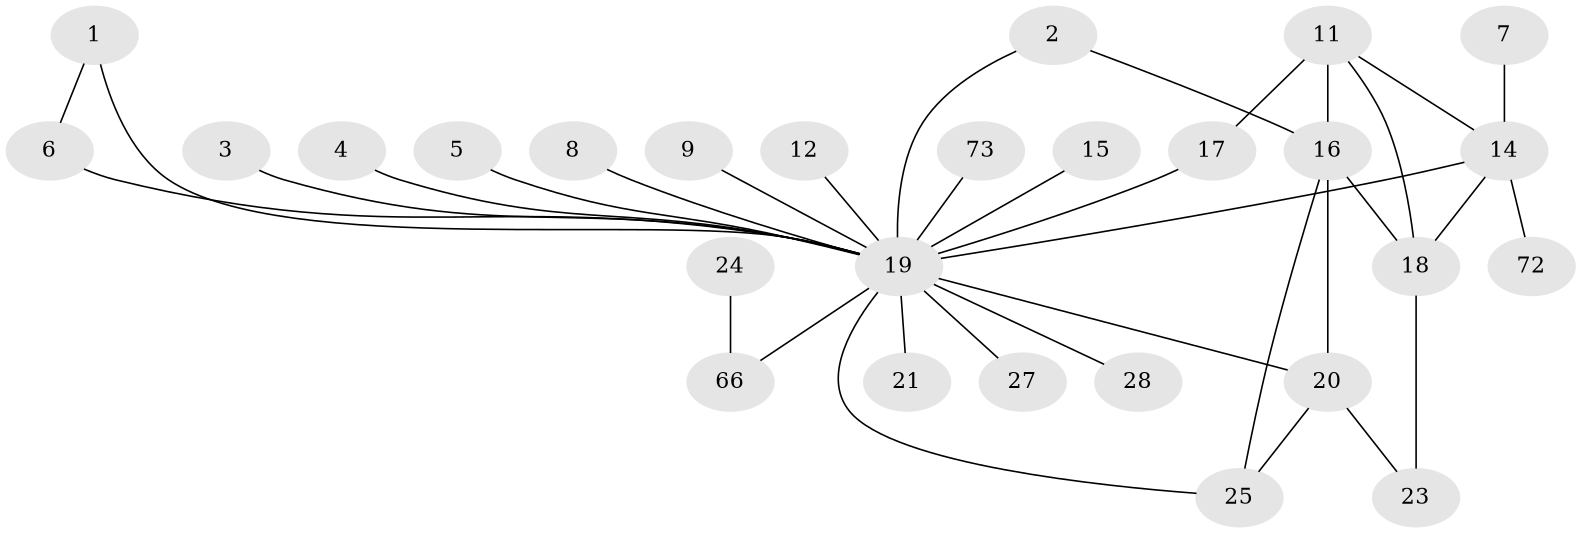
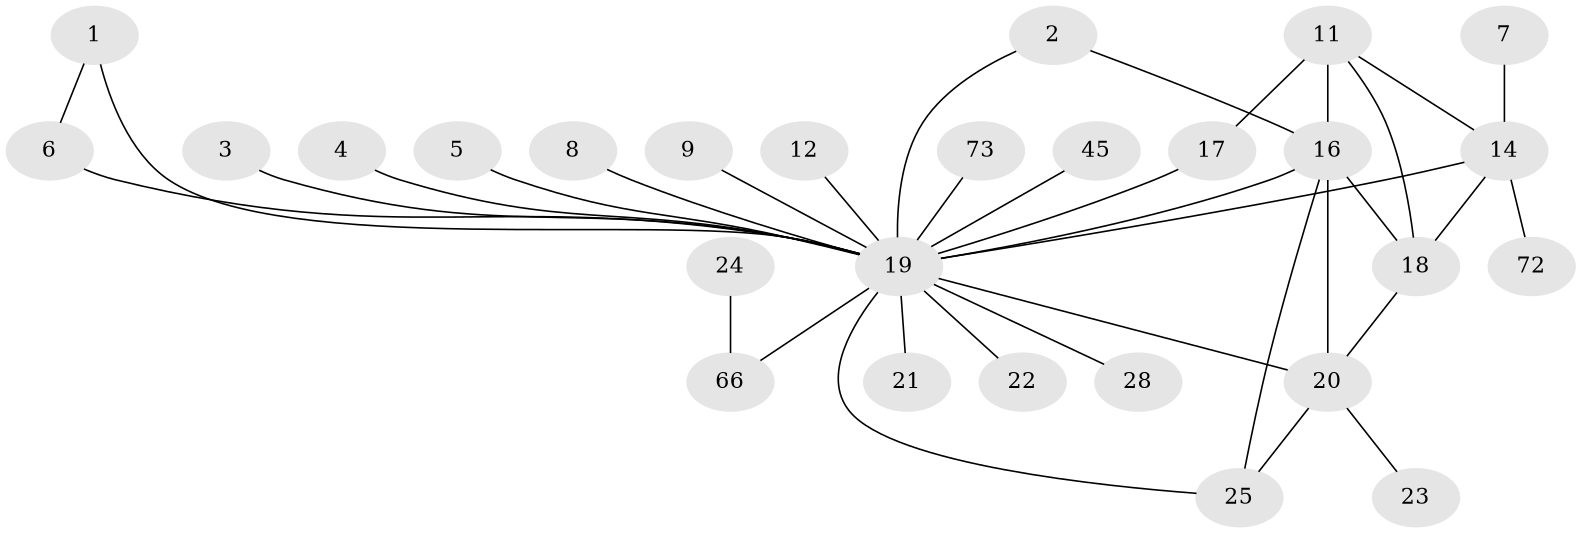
node "15": label "15" -> "45"
edge "16" -- "19": added
node "27": label "27" -> "22"
edge "18" -- "23": now "18" -- "20"
